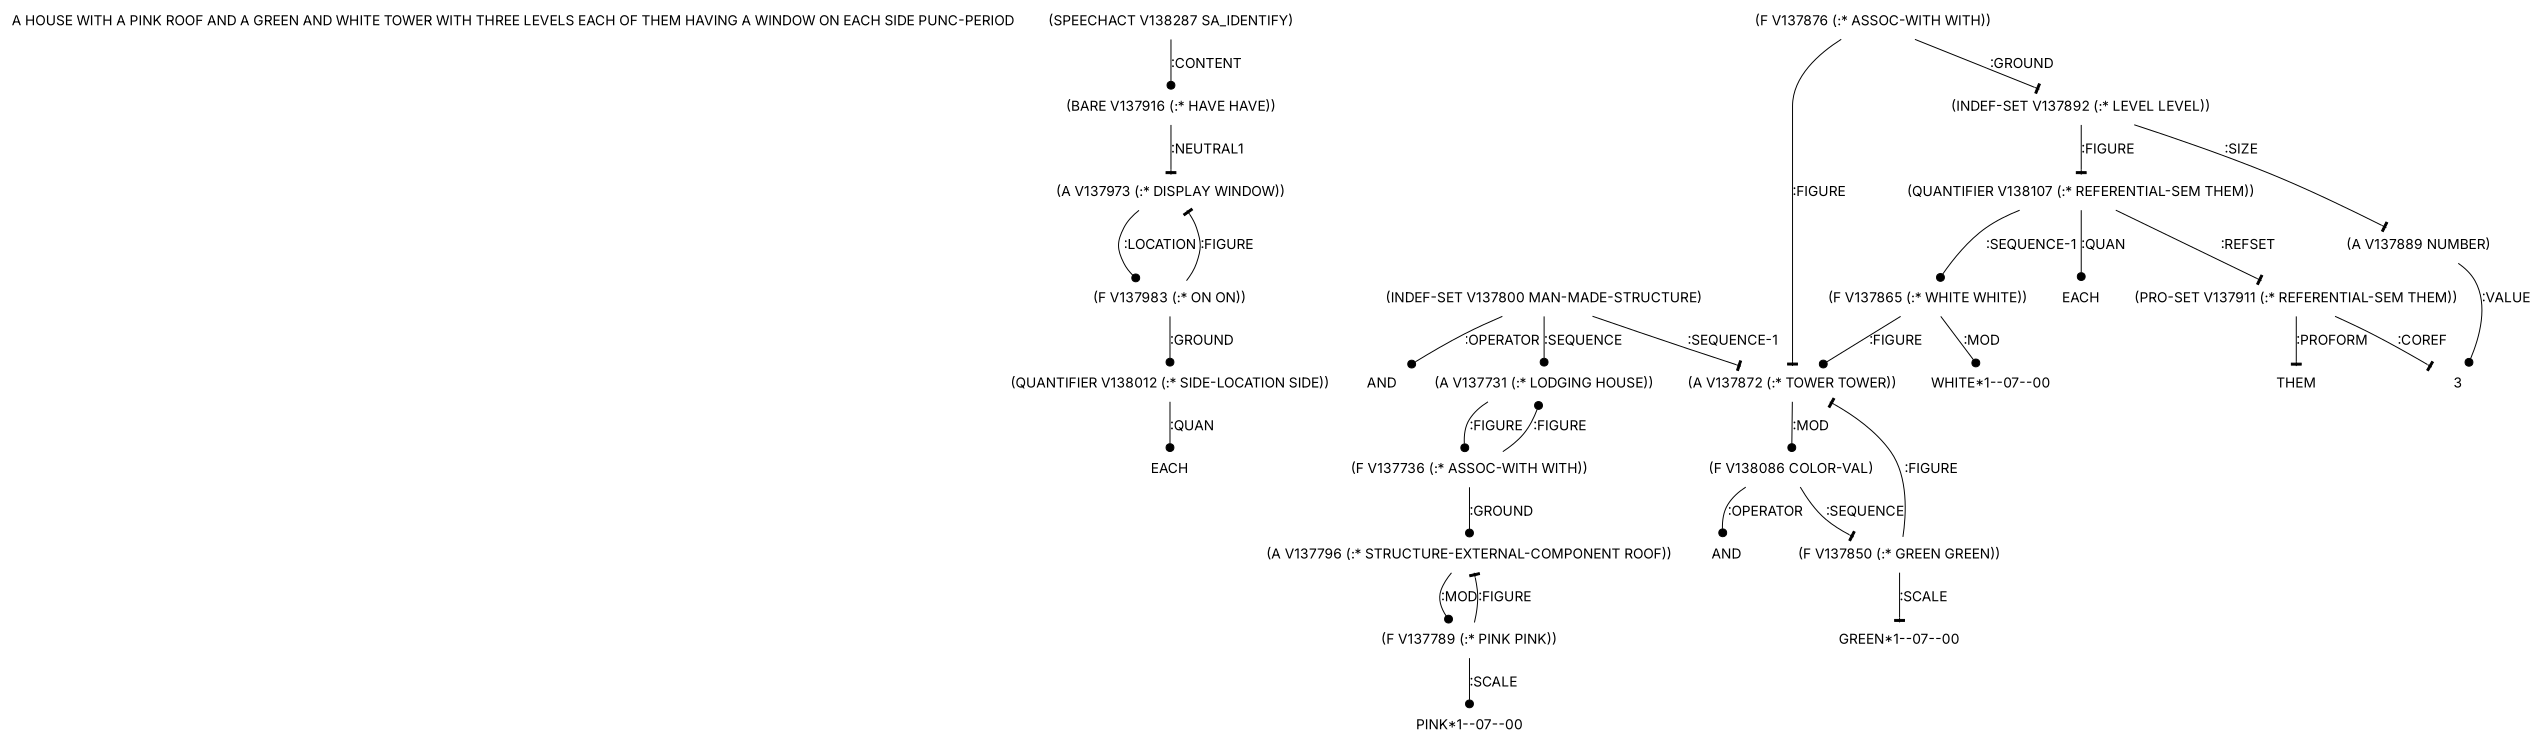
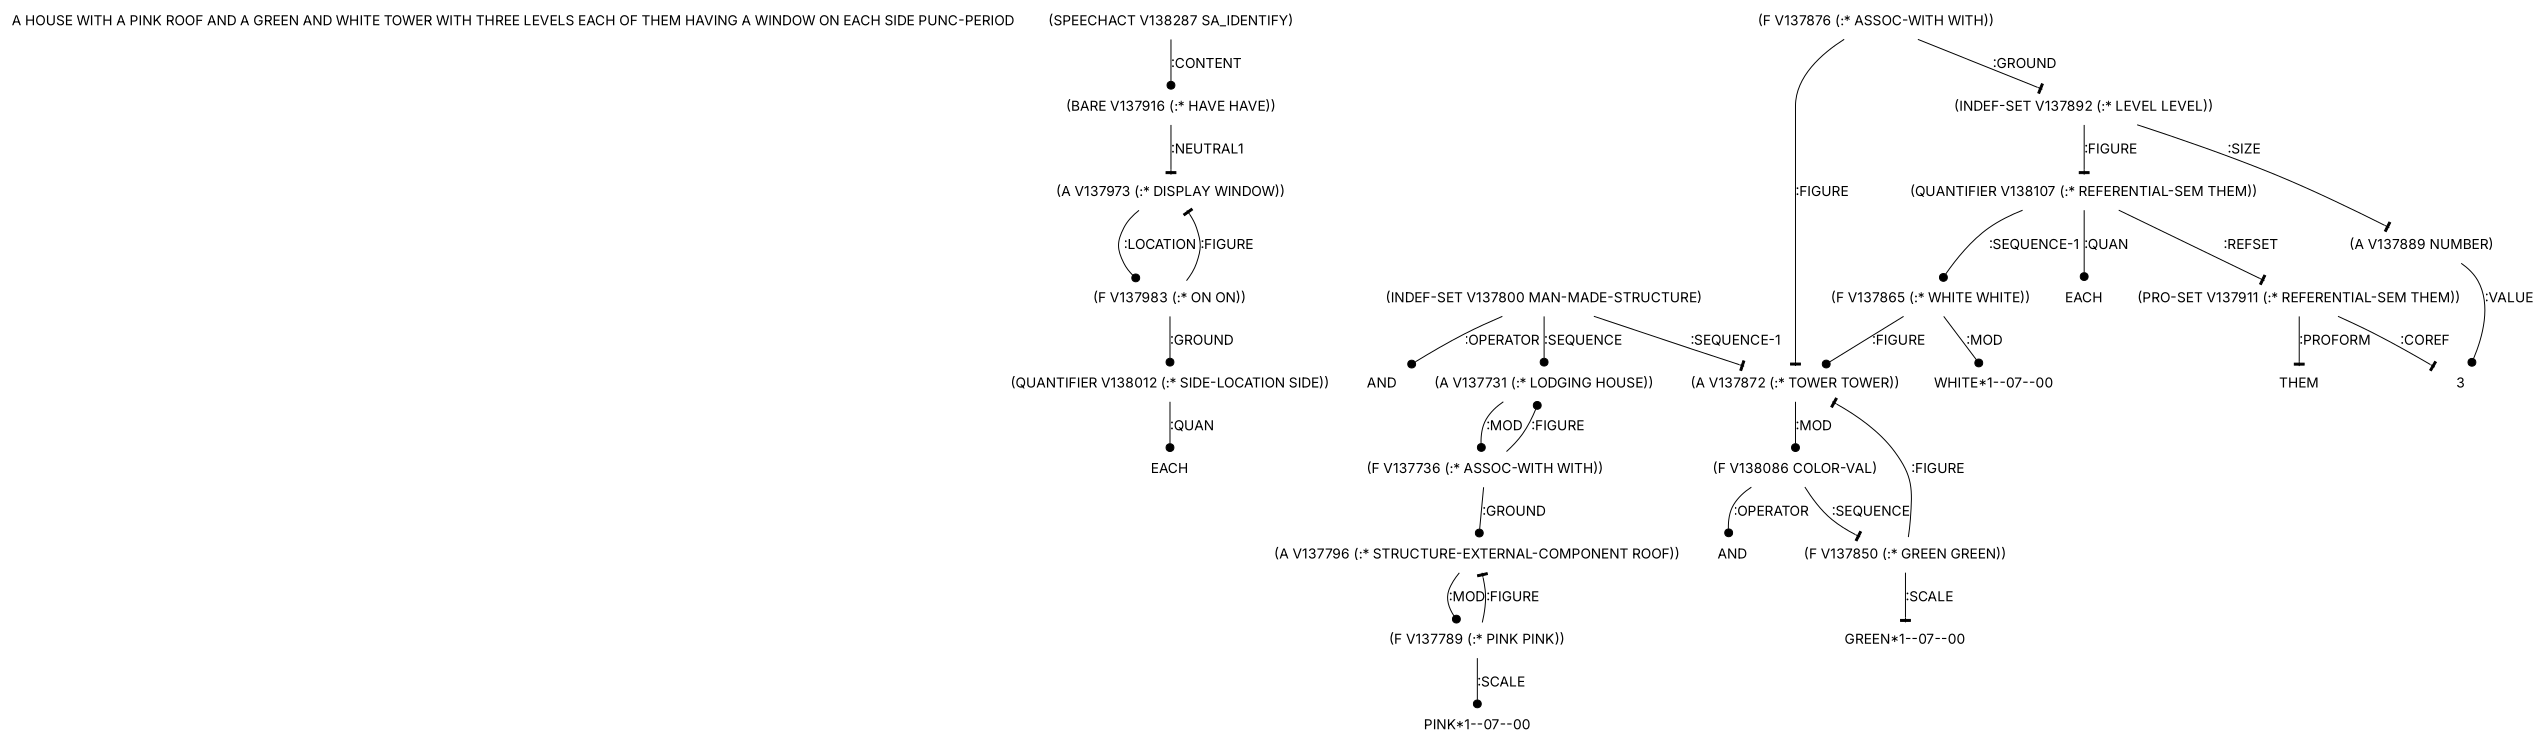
edge "(A V137731 (:* LODGING HOUSE))" -> "(F V137736 (:* ASSOC-WITH WITH))": label ":FIGURE" -> ":MOD"
